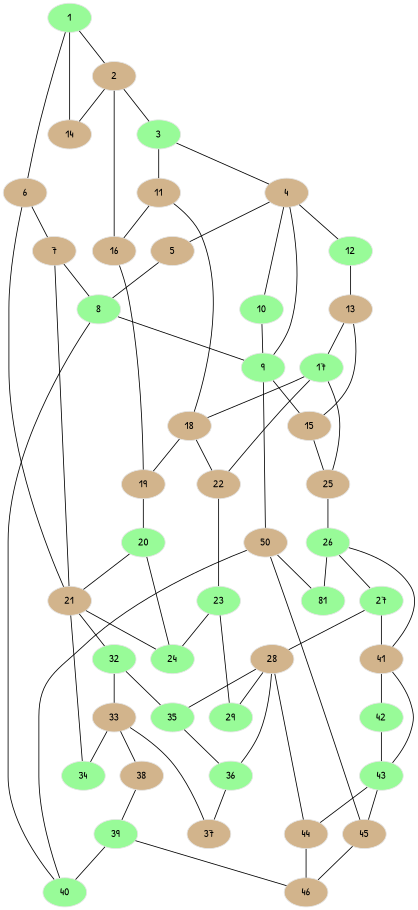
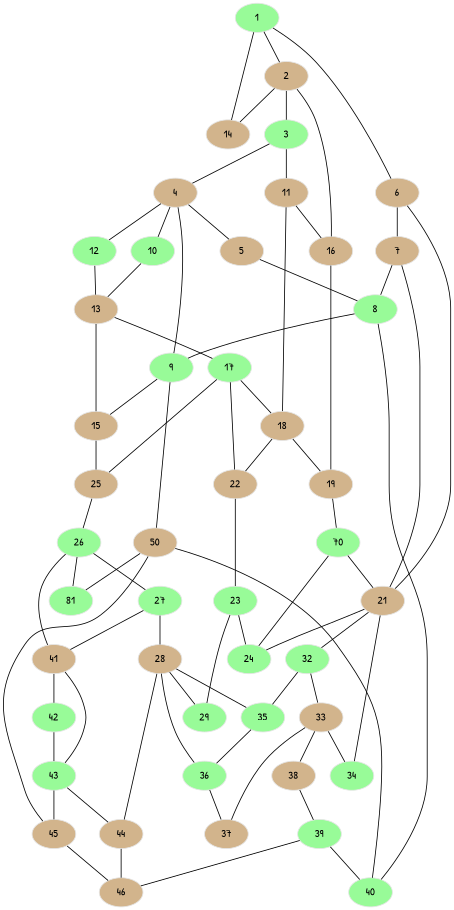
edge "10" -- "9": now "10" -- "13"
node "20": label "20" -> "70"
